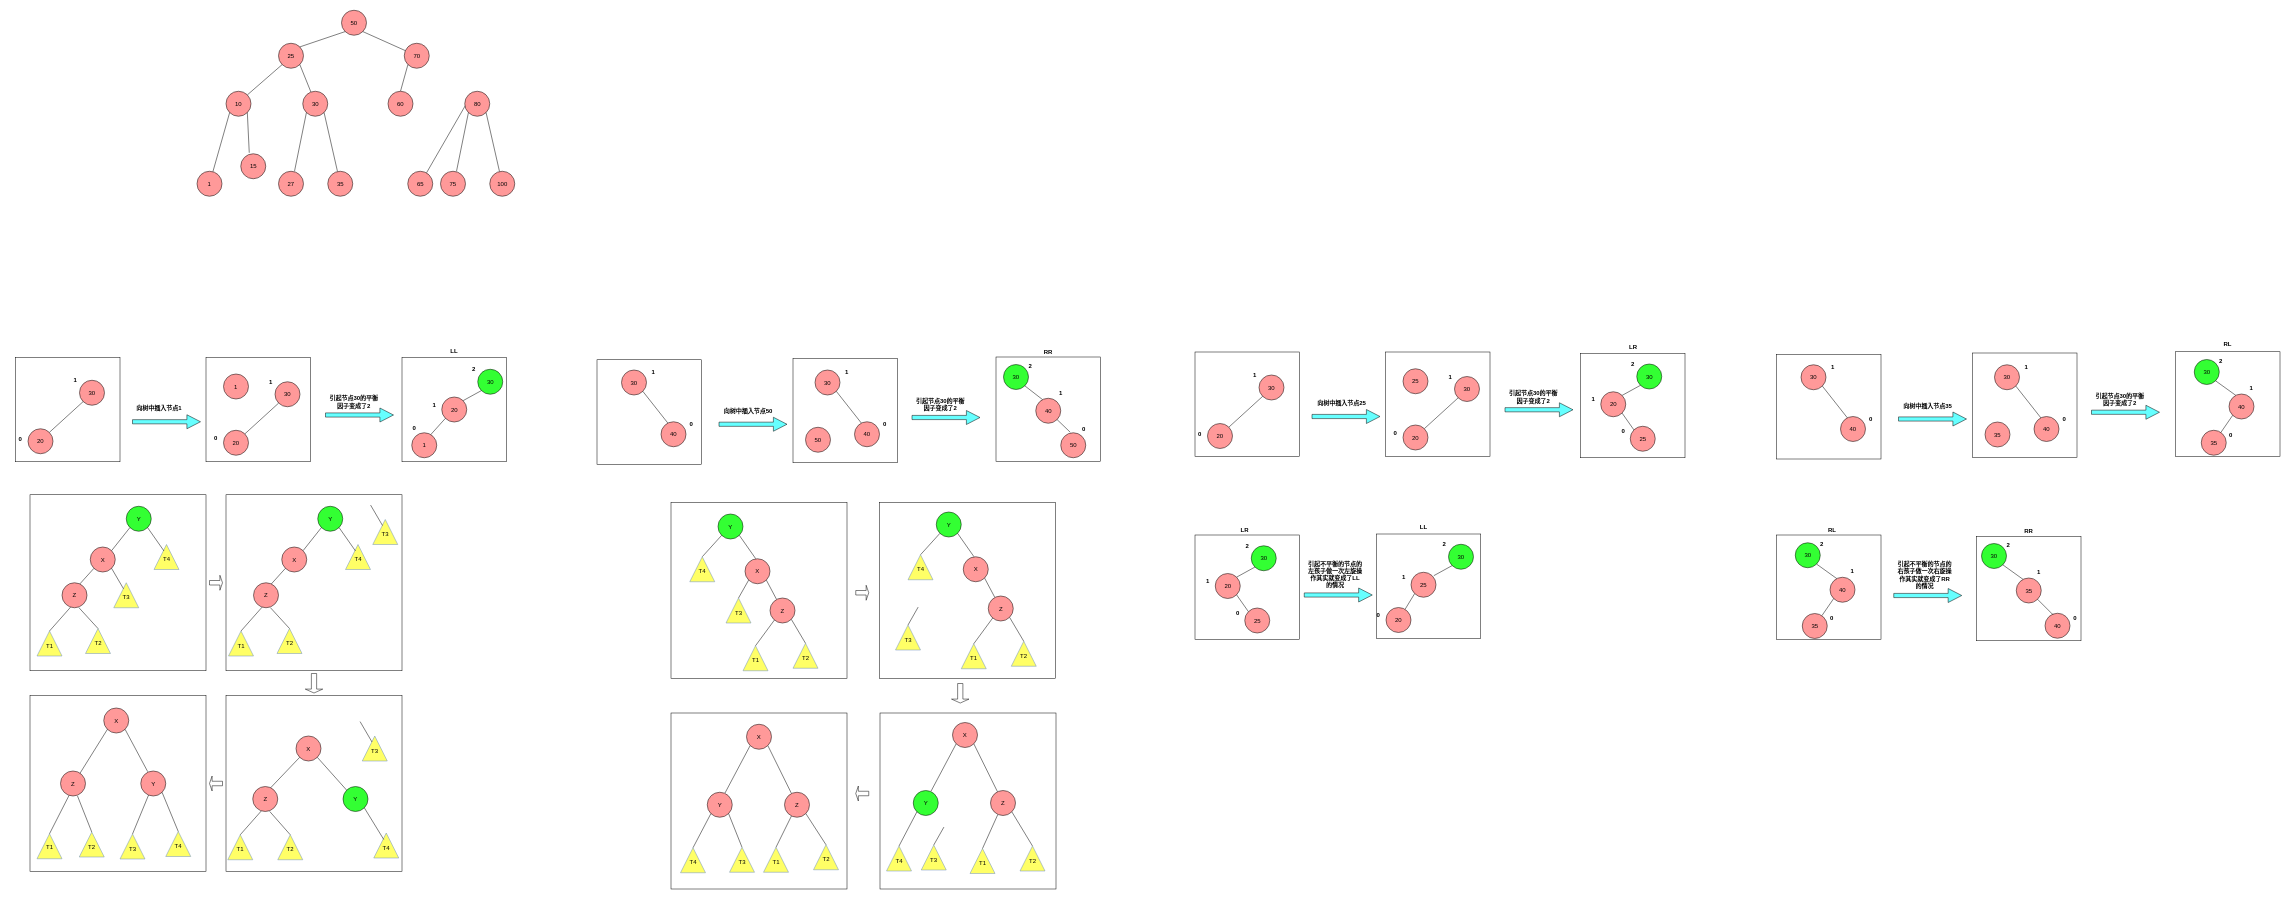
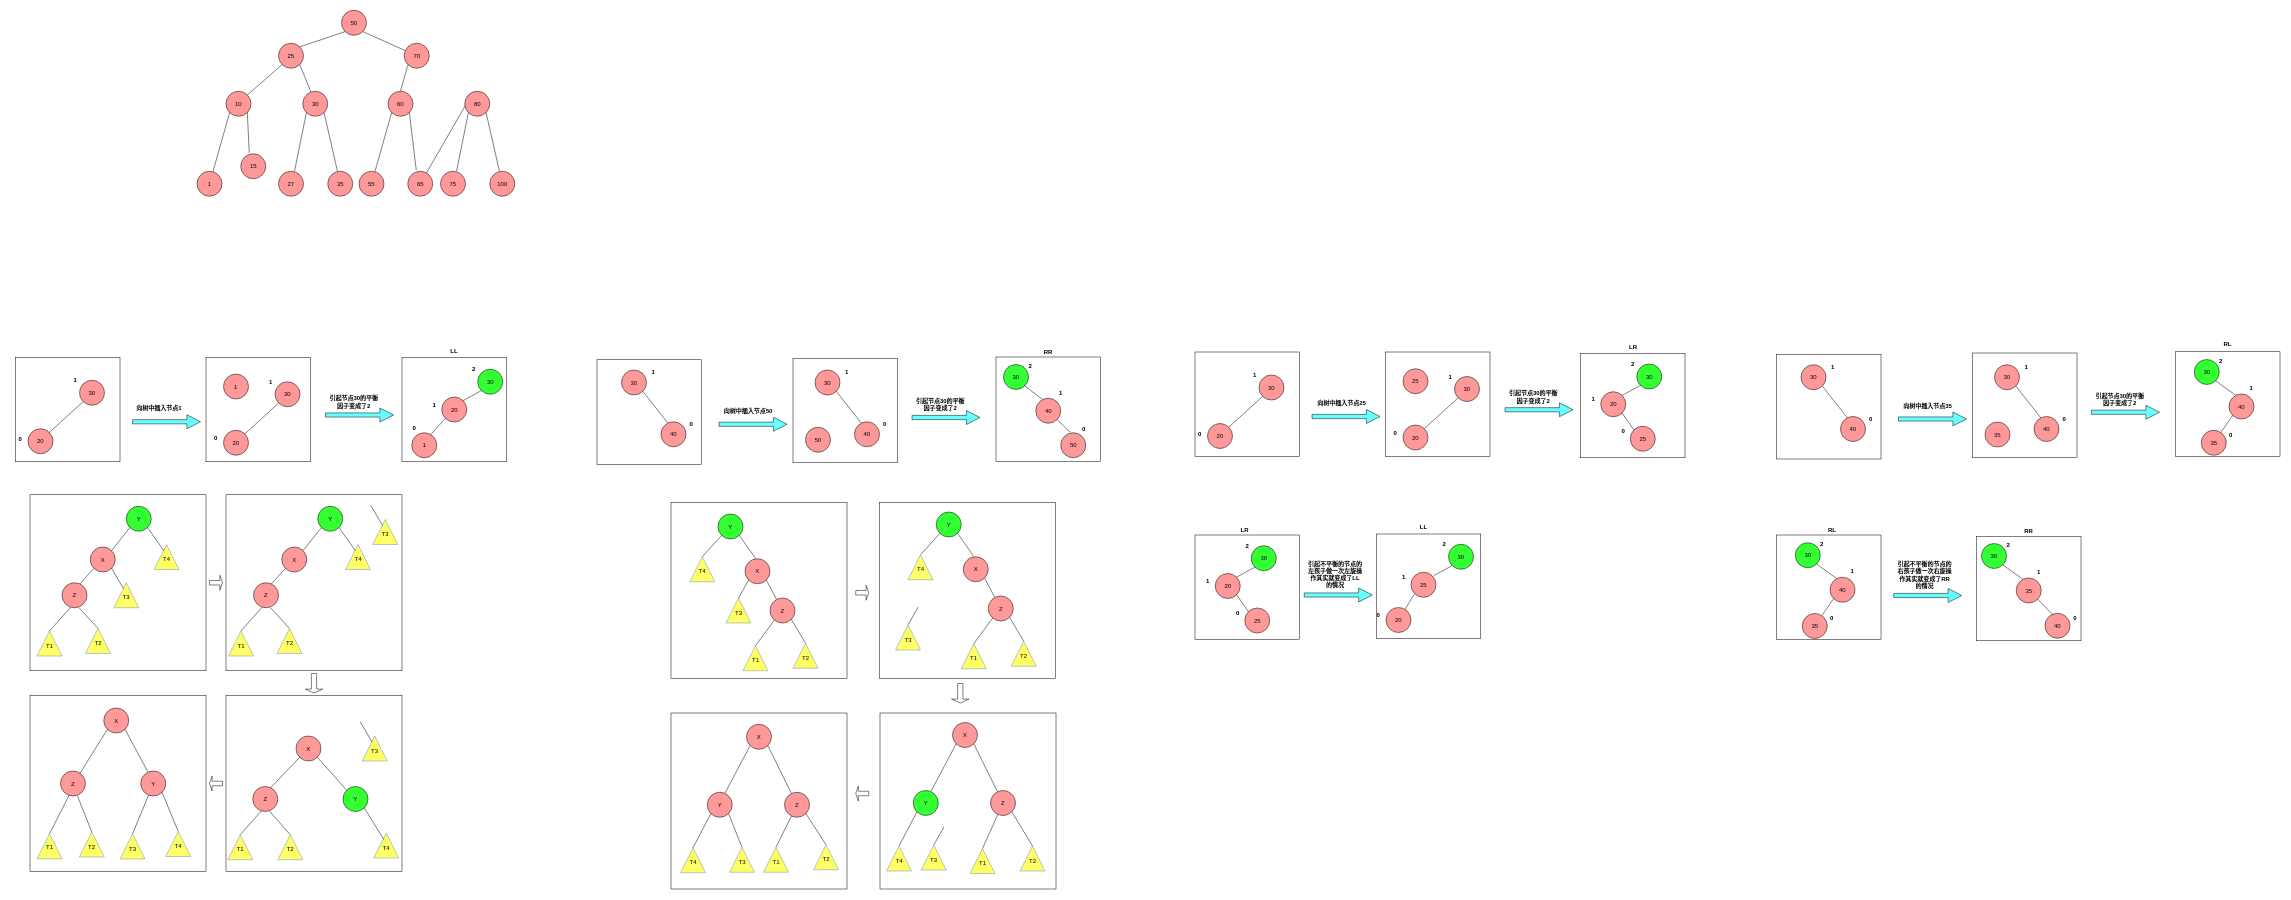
edge "60" -- "65": added
edge "60" -- "55": added
node "55": added
